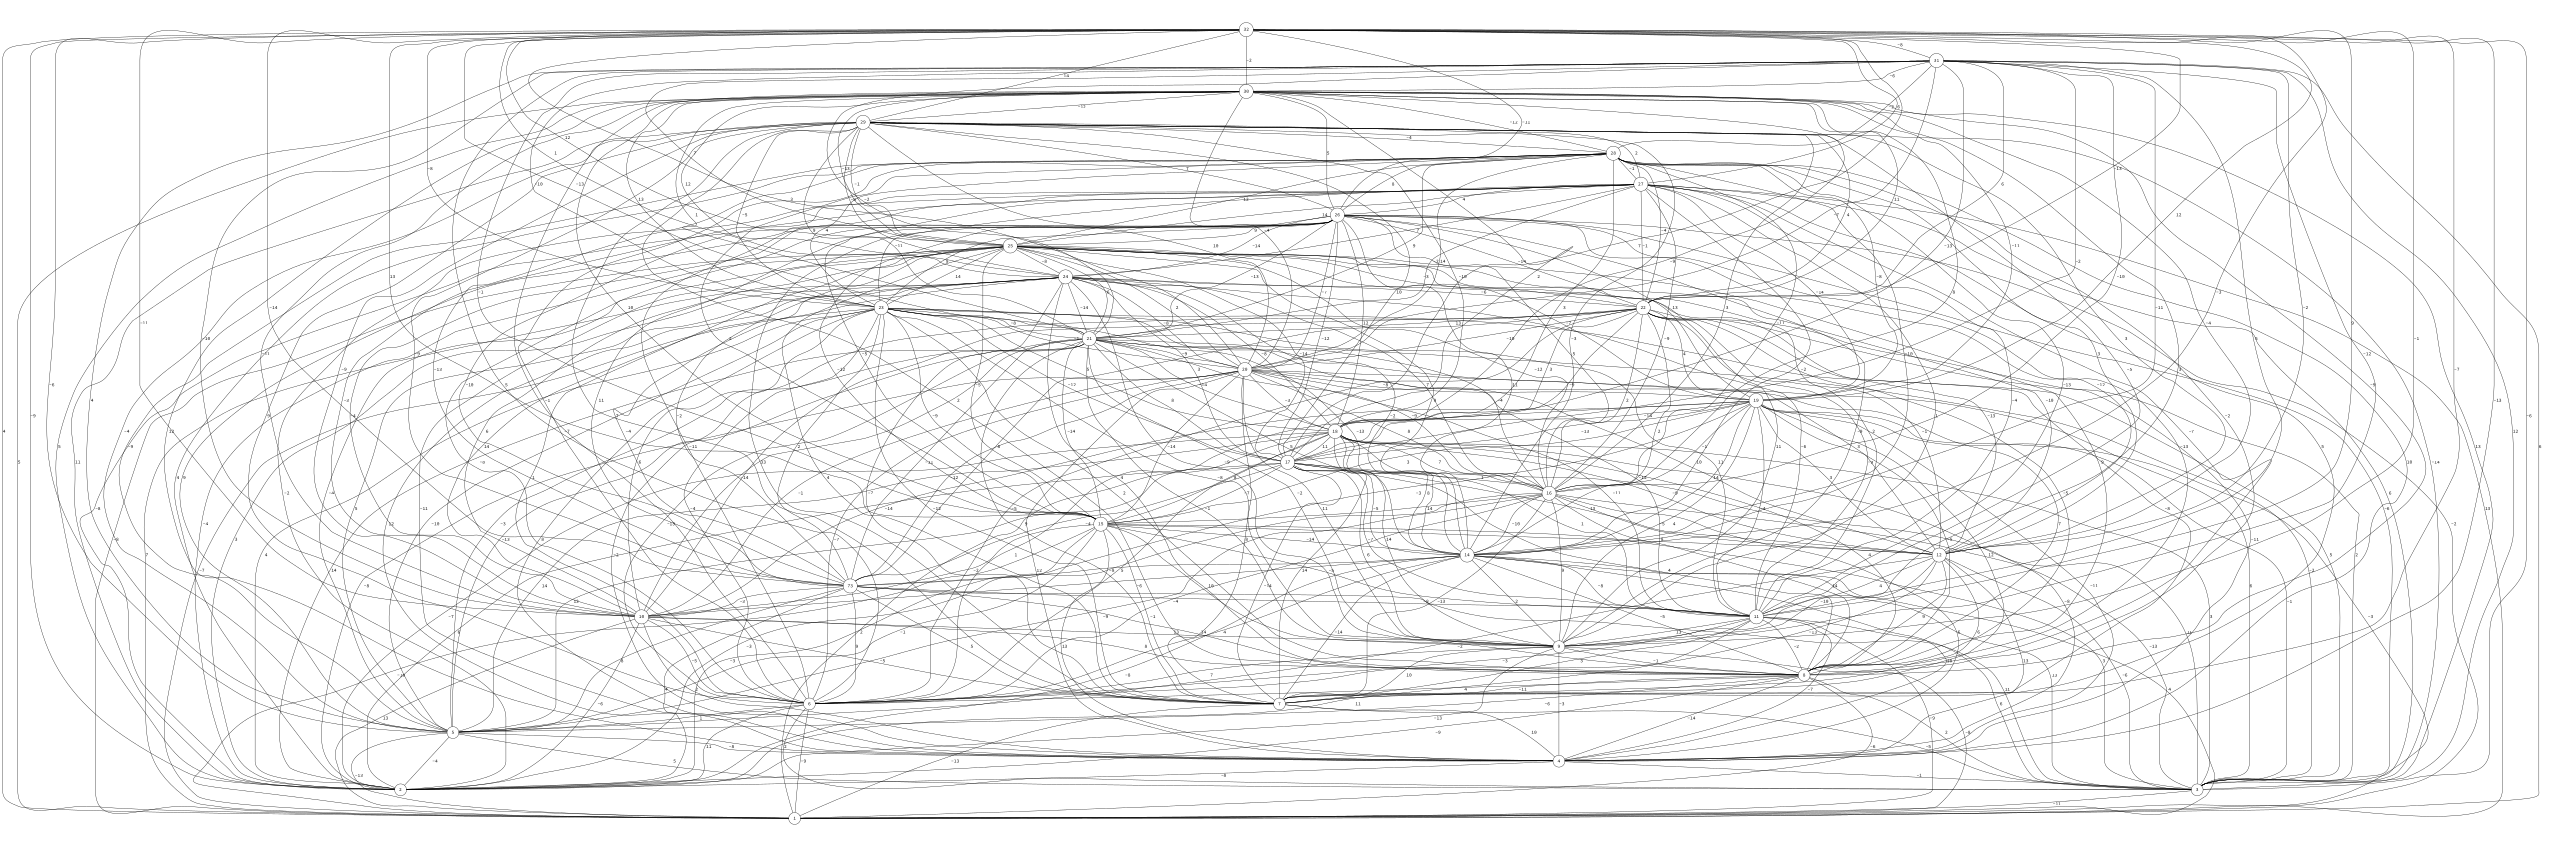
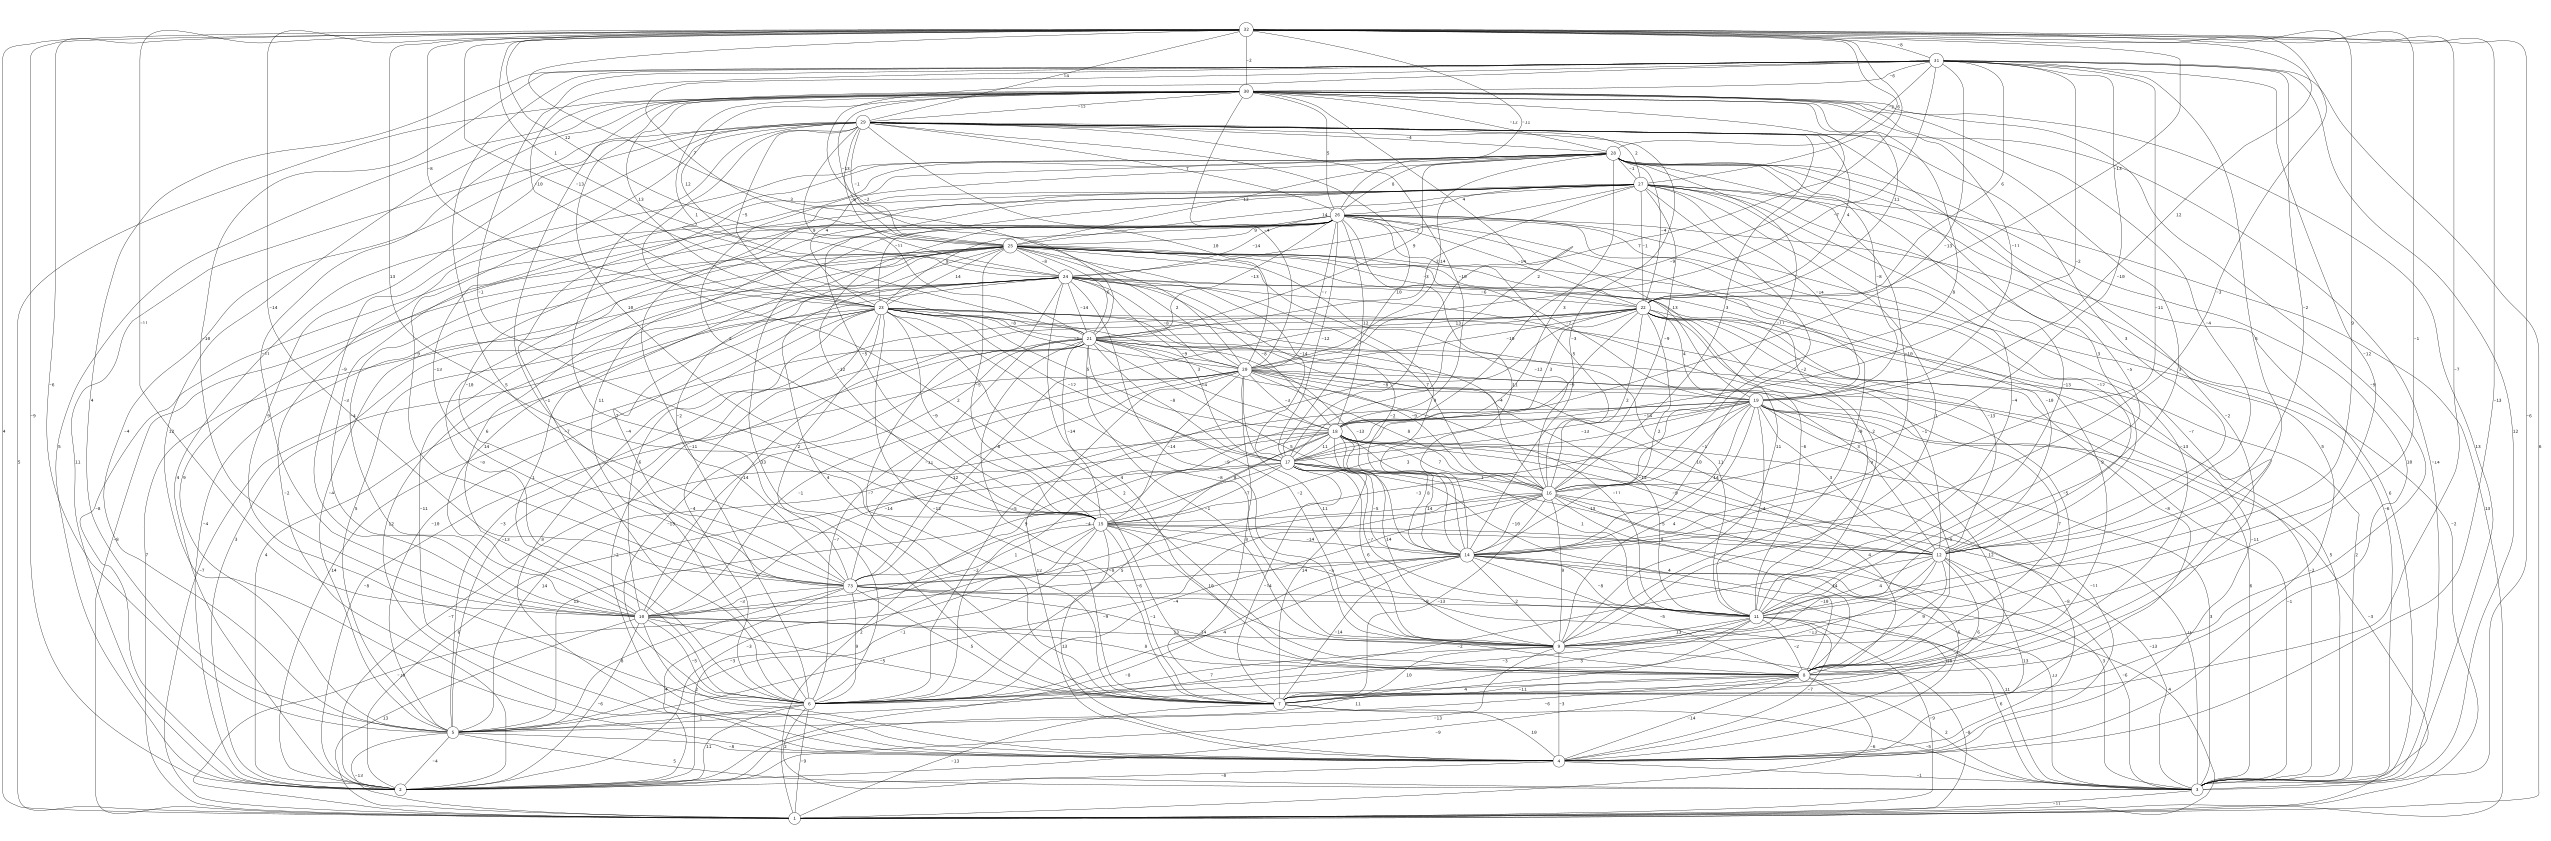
edge "28" -- "5": removed, label "-9"
edge "21" -- "17": label "8" -> "-8"
edge "9" -- "8": removed, label "-1"
